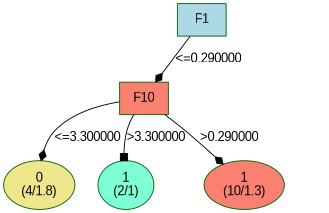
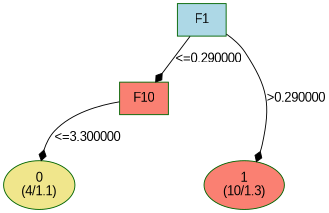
edge "F10" -> "1 (10/1.3)": now "F1" -> "1 (10/1.3)"
node "0 (4/1.8)": label "0 (4/1.8)" -> "0 (4/1.1)"
node "1 (2/1)": removed
